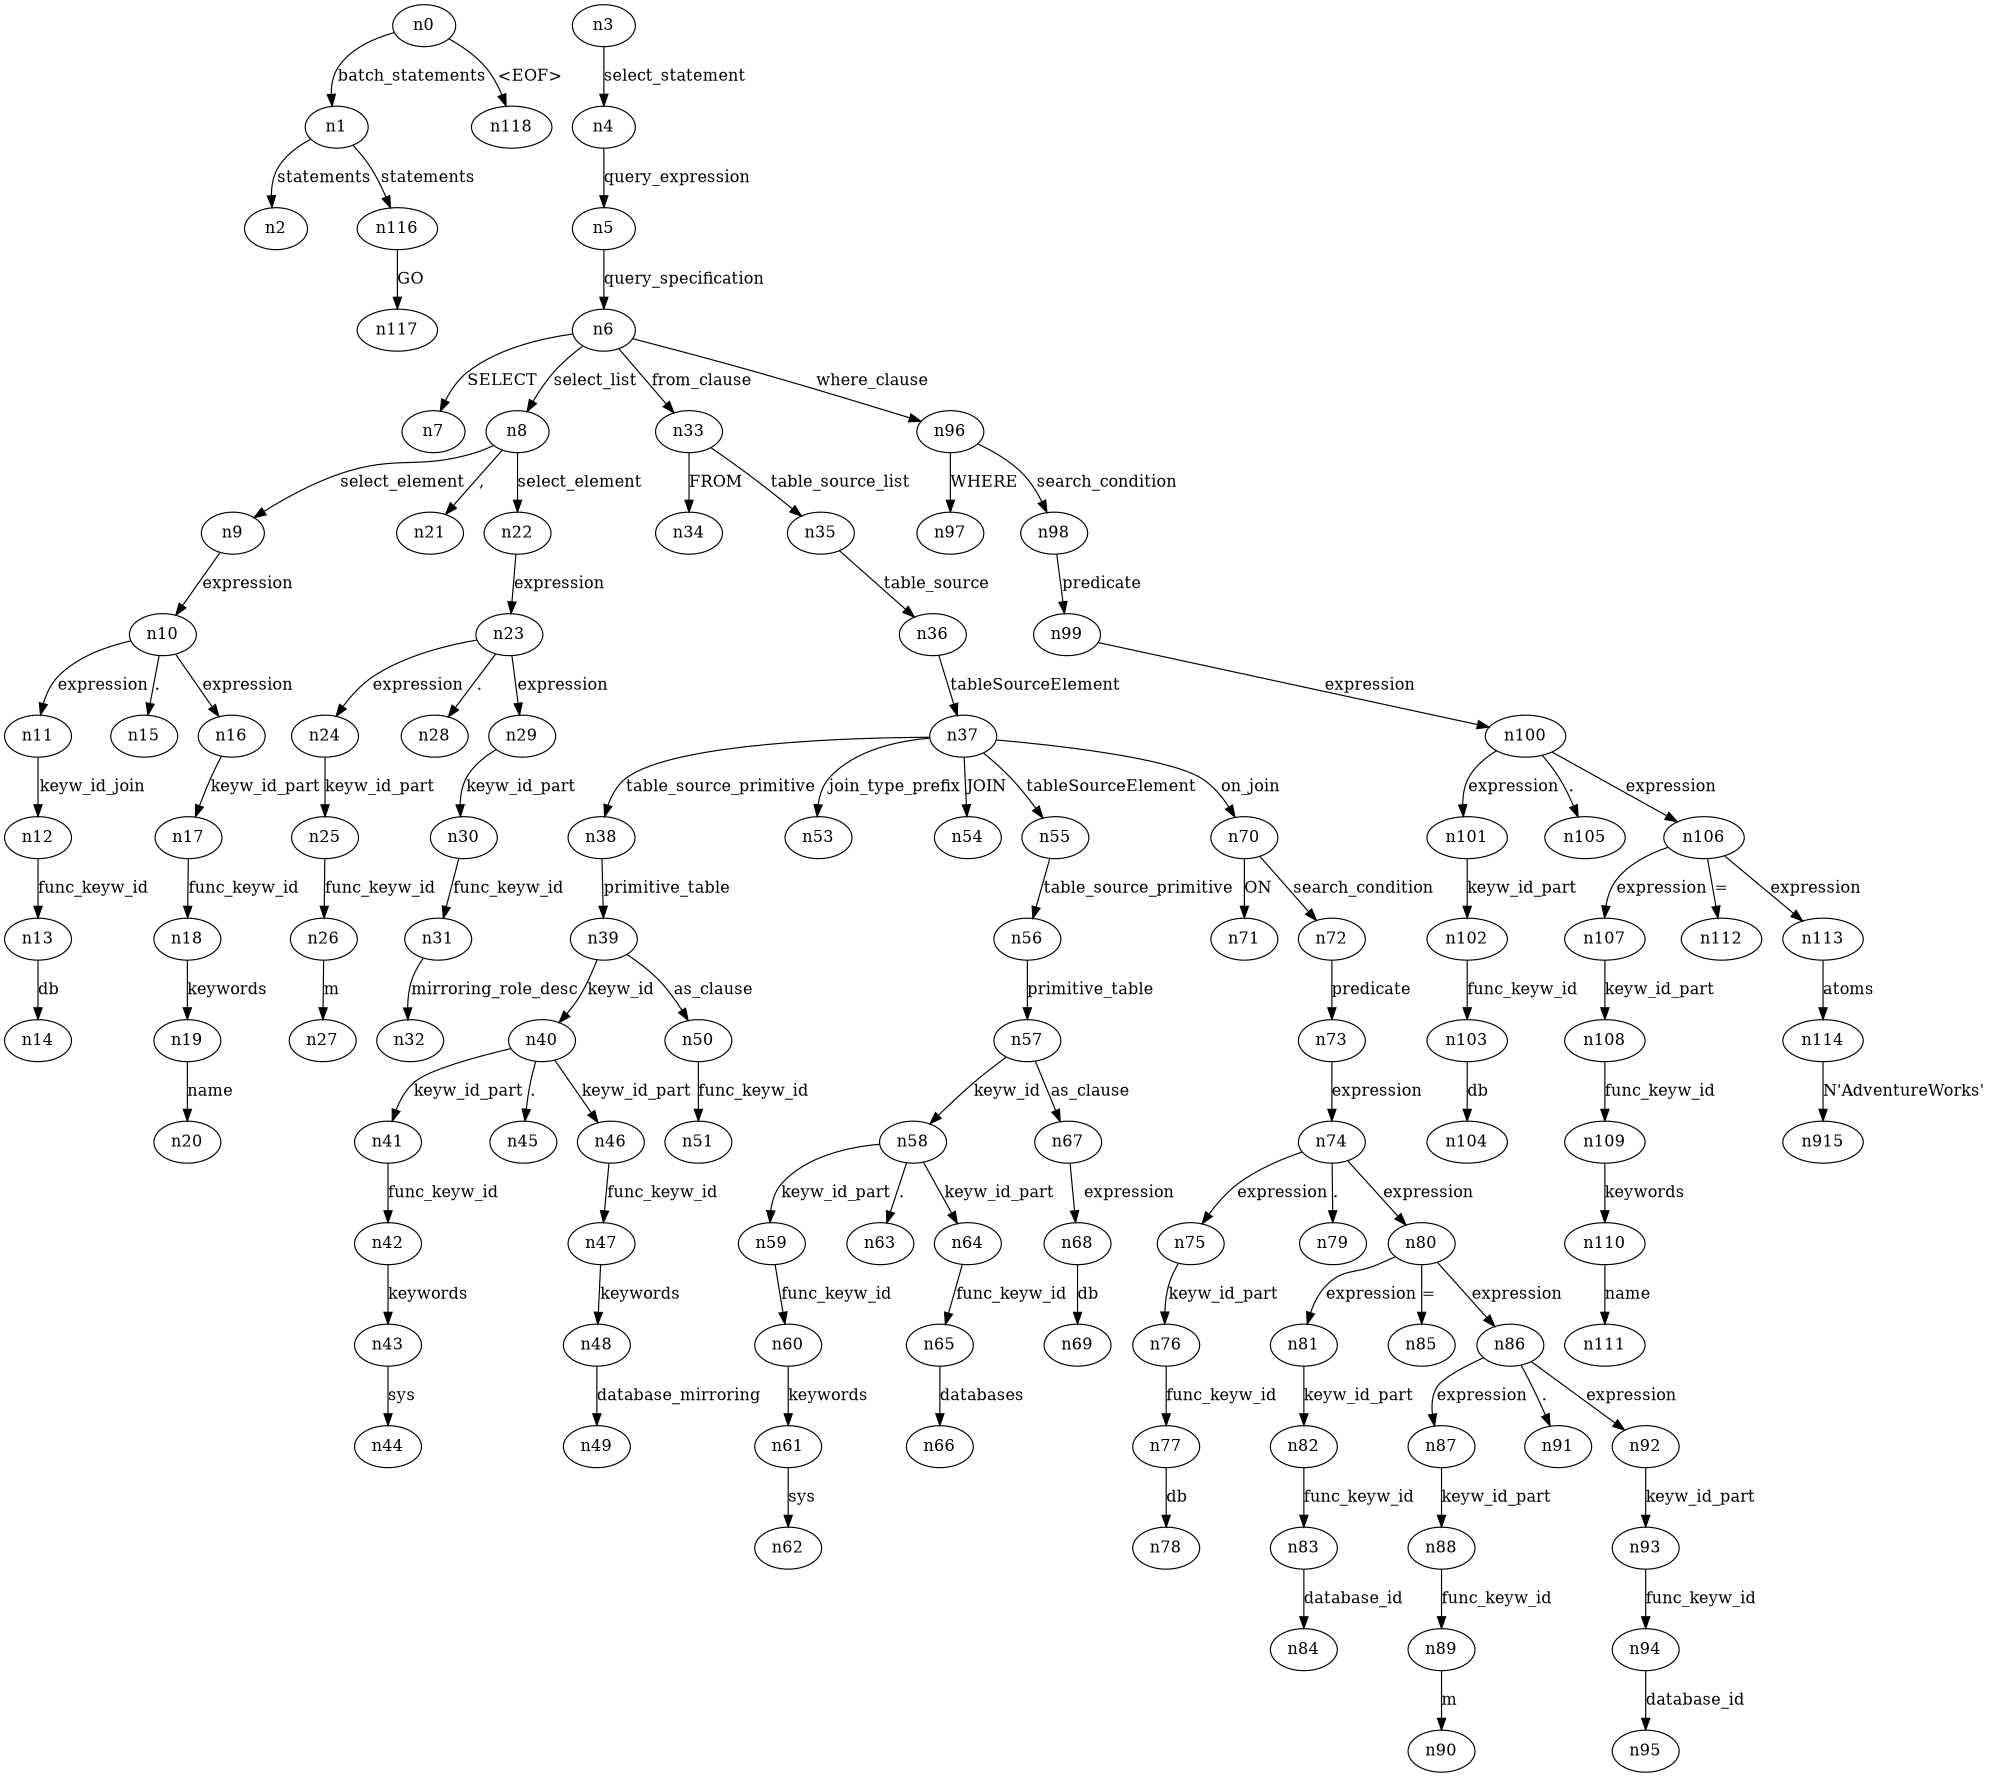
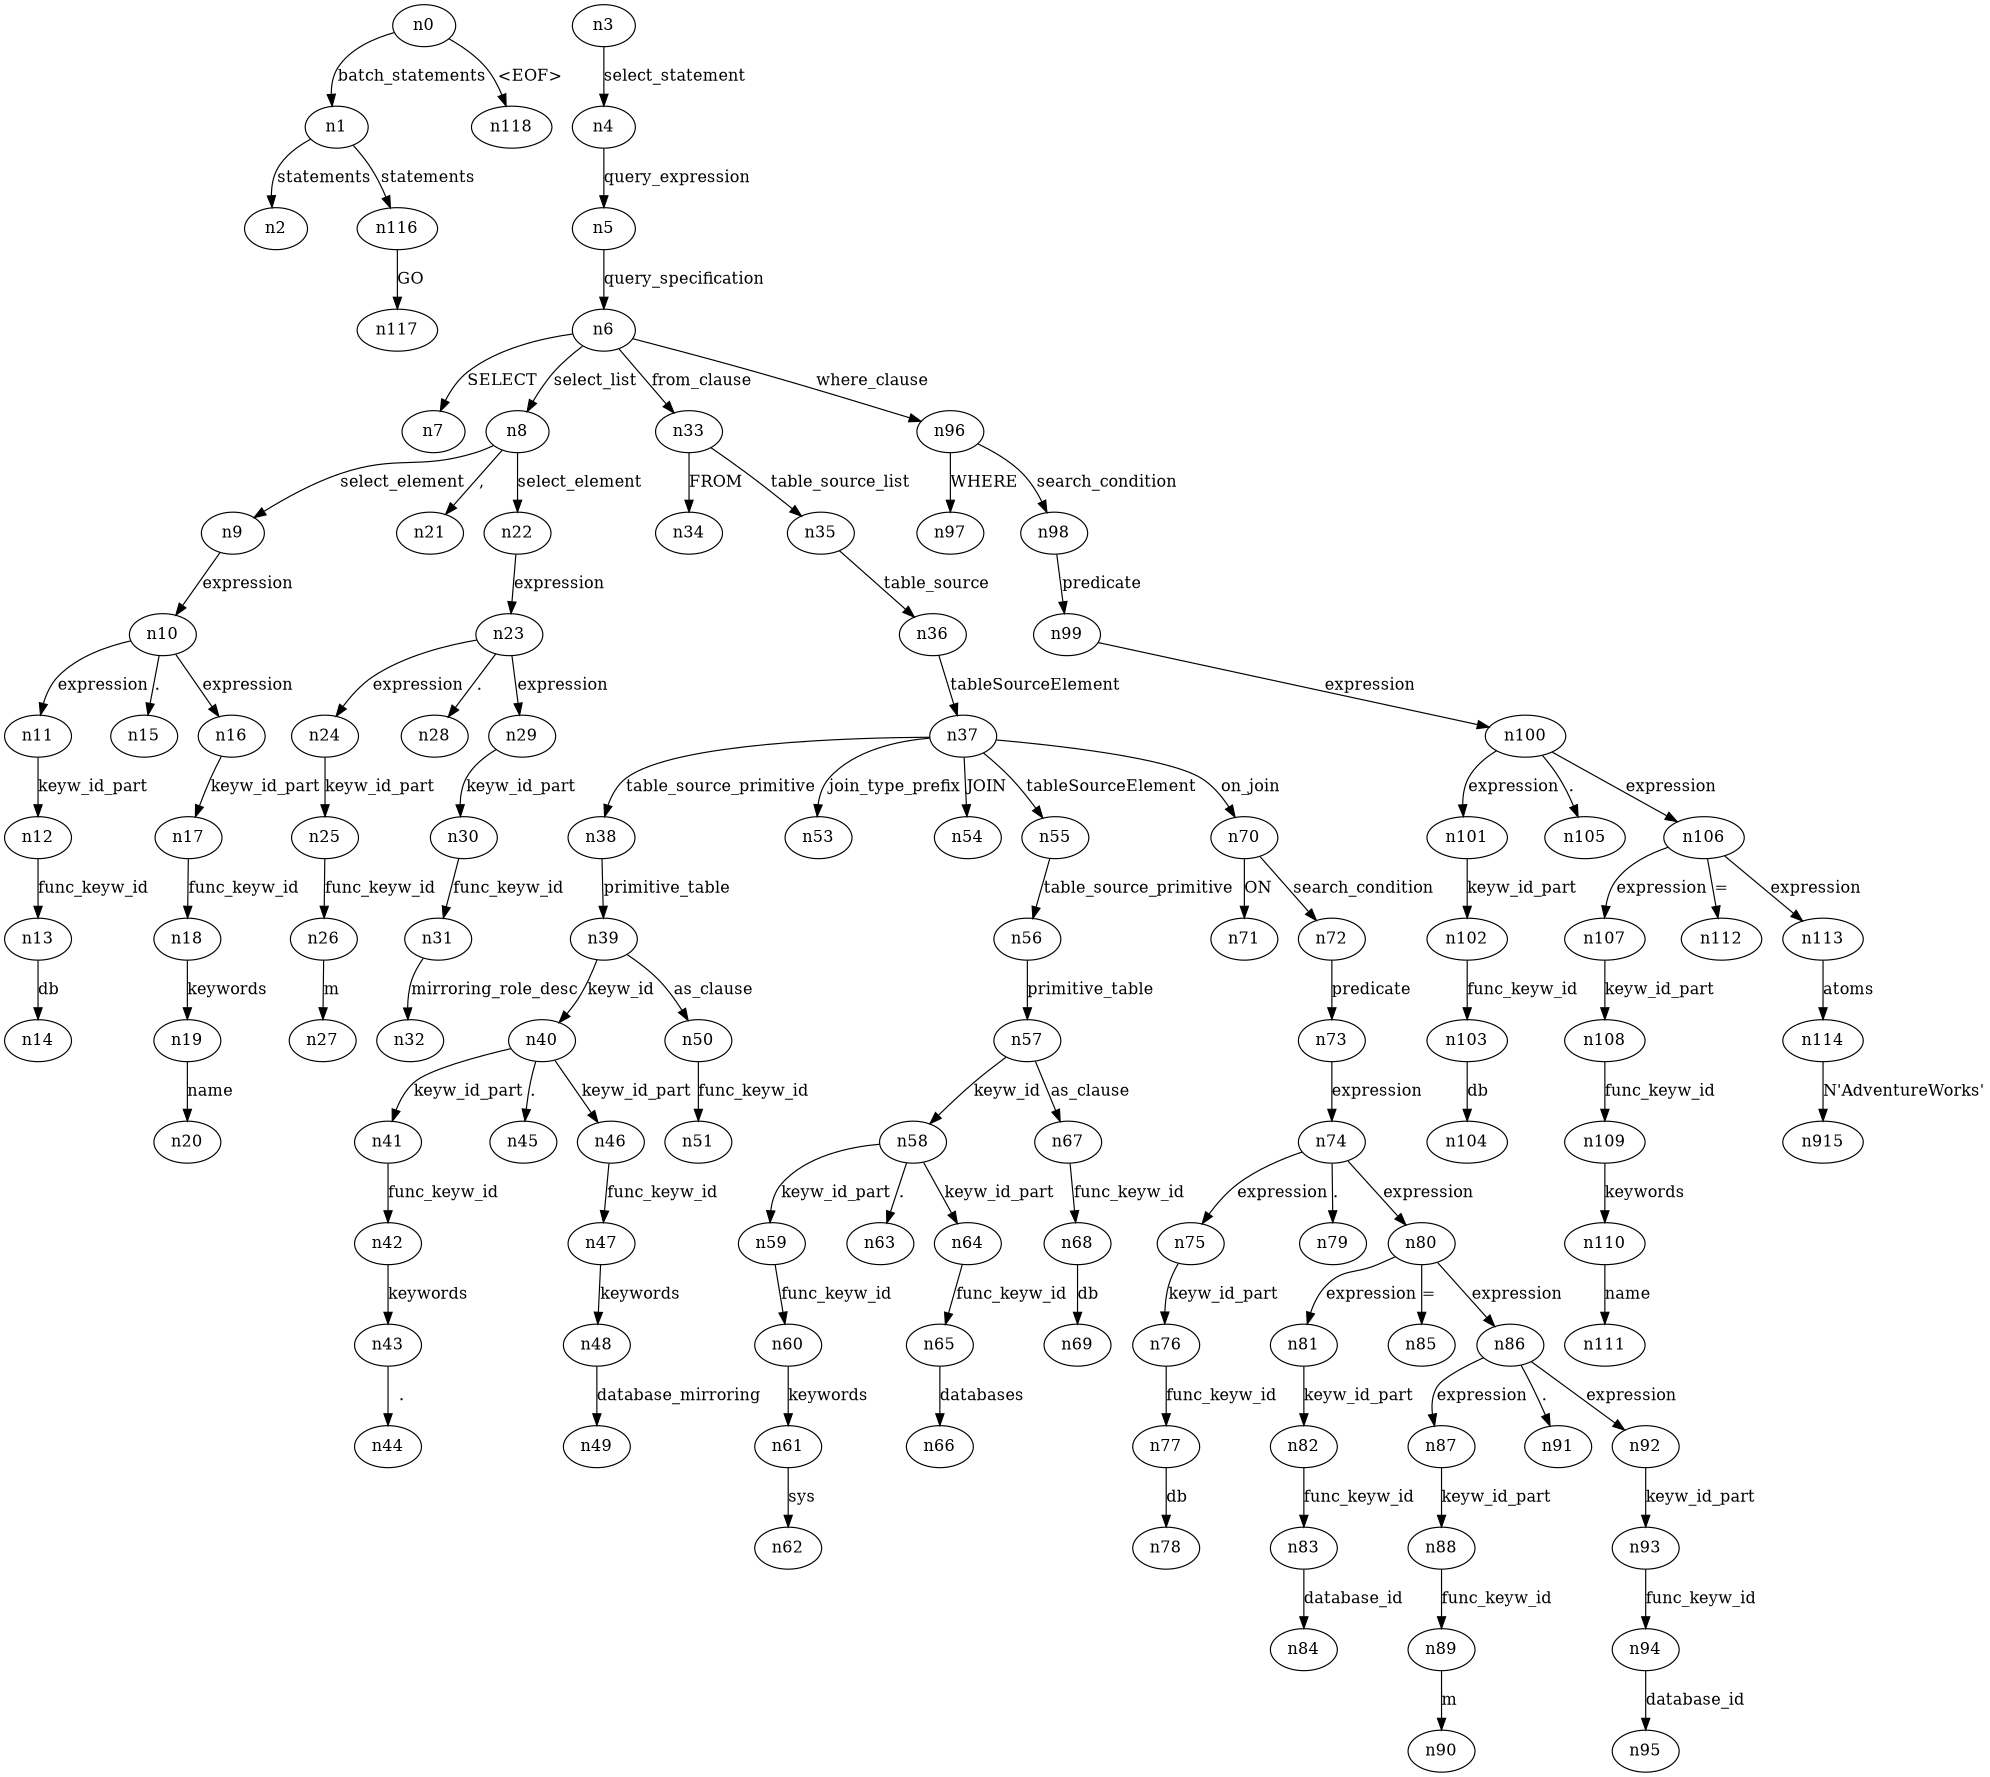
edge "n11" -> "n12": label "keyw_id_join" -> "keyw_id_part"
edge "n67" -> "n68": label "expression" -> "func_keyw_id"
edge "n43" -> "n44": label "sys" -> "."
